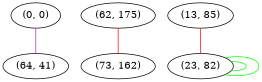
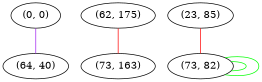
node "(13, 85)": label "(13, 85)" -> "(23, 85)"
node "(64, 41)": label "(64, 41)" -> "(64, 40)"
node "(73, 162)": label "(73, 162)" -> "(73, 163)"
node "(23, 82)": label "(23, 82)" -> "(73, 82)"
